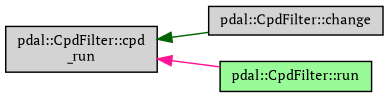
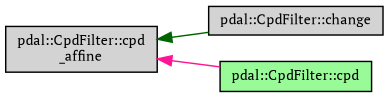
node "pdal::CpdFilter::cpd _run": label "pdal::CpdFilter::cpd _run" -> "pdal::CpdFilter::cpd _affine"
node "pdal::CpdFilter::run": label "pdal::CpdFilter::run" -> "pdal::CpdFilter::cpd"
